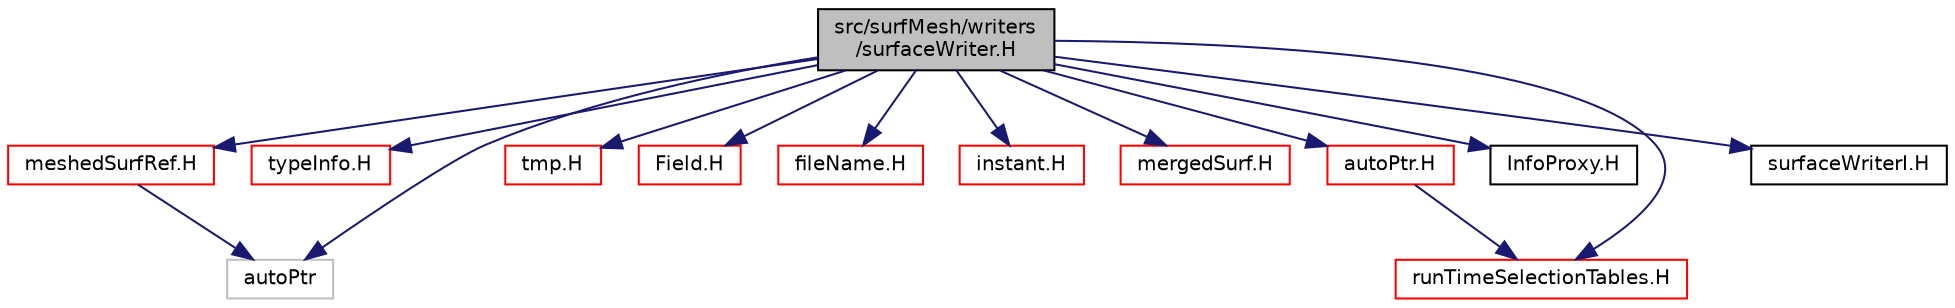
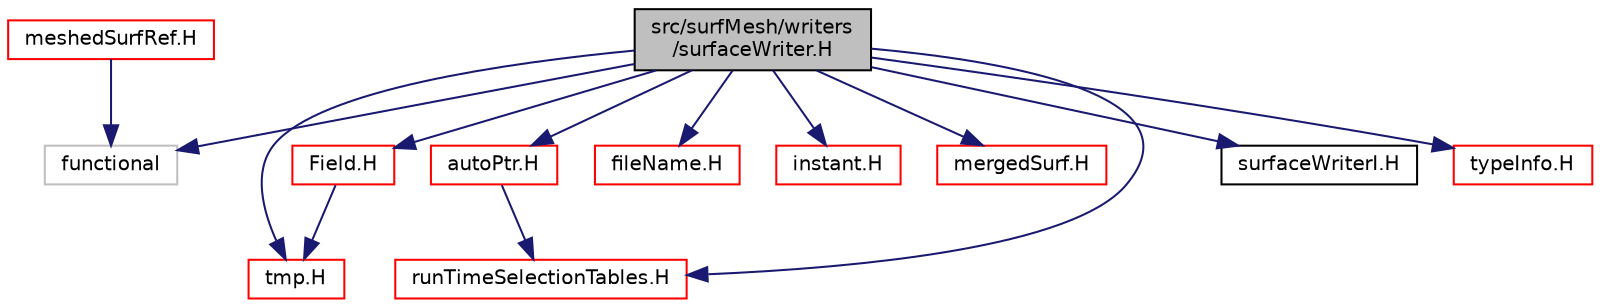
edge "src/surfMesh/writers /surfaceWriter.H" -> "meshedSurfRef.H": removed
node "InfoProxy.H": removed
edge "Field.H" -> "tmp.H": added
node "autoPtr": label "autoPtr" -> "functional"
